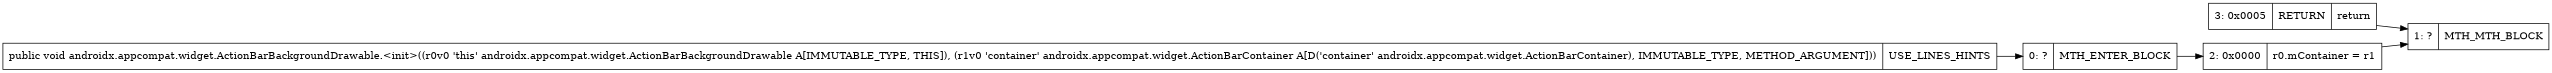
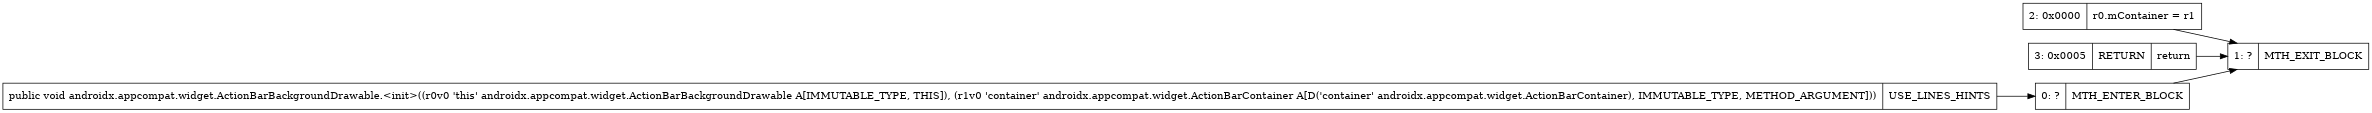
node "1: ?": text "MTH_MTH_BLOCK" -> "MTH_EXIT_BLOCK"
edge "0: ?" -> "2: 0x0000": now "0: ?" -> "1: ?"
